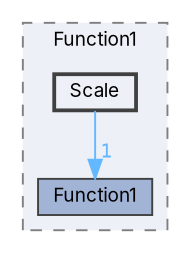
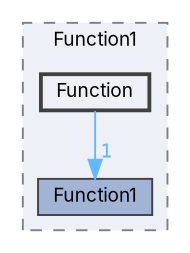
node "Scale": label "Scale" -> "Function"
